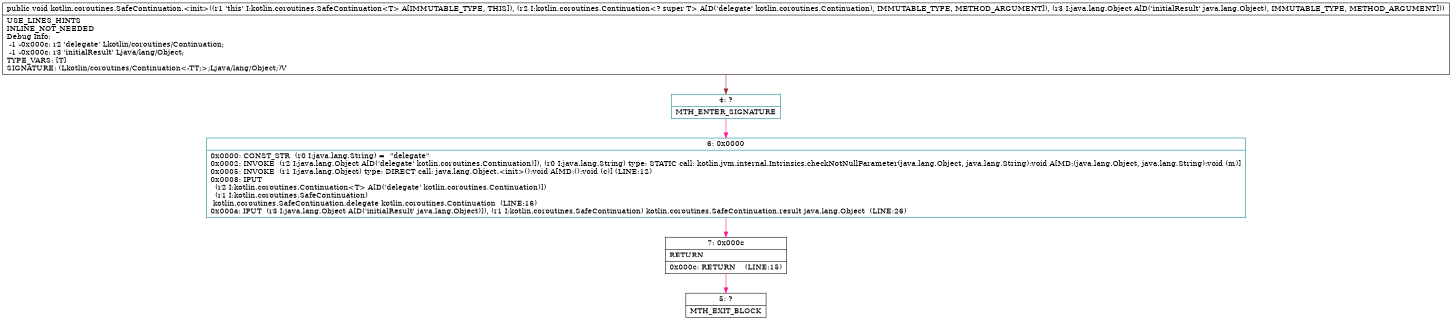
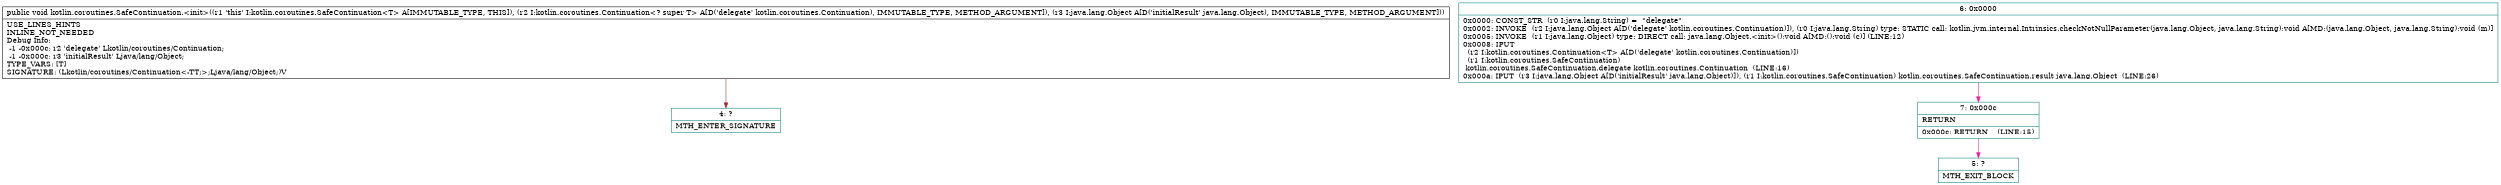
edge "4: ?" -> "6: 0x0000": removed
node "7: 0x000c": color black -> teal
node "5: ?": color black -> teal
